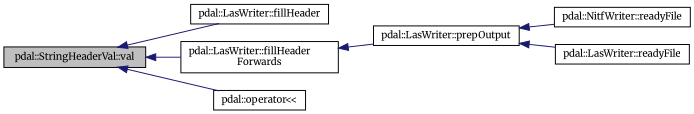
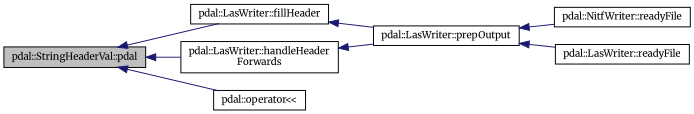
edge "pdal::LasWriter::prepOutput" -> "pdal::LasWriter::fillHeader": added
node "pdal::StringHeaderVal::val": label "pdal::StringHeaderVal::val" -> "pdal::StringHeaderVal::pdal"
node "pdal::LasWriter::fillHeader Forwards": label "pdal::LasWriter::fillHeader Forwards" -> "pdal::LasWriter::handleHeader Forwards"
